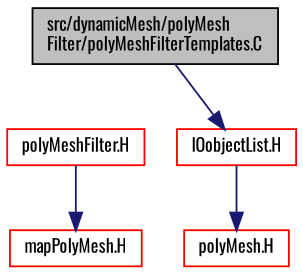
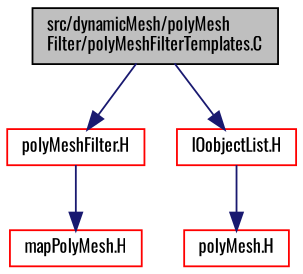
edge "src/dynamicMesh/polyMesh Filter/polyMeshFilterTemplates.C" -> "polyMeshFilter.H": added
